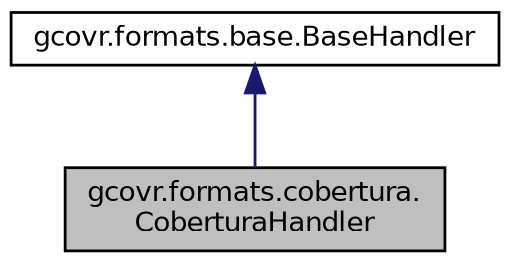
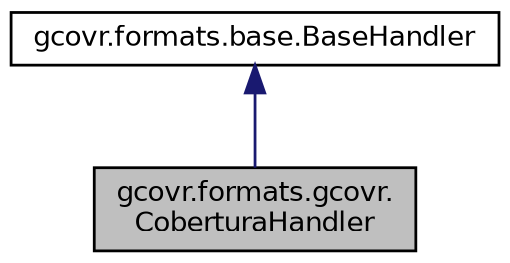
node "gcovr.formats.cobertura. CoberturaHandler": label "gcovr.formats.cobertura. CoberturaHandler" -> "gcovr.formats.gcovr. CoberturaHandler"
